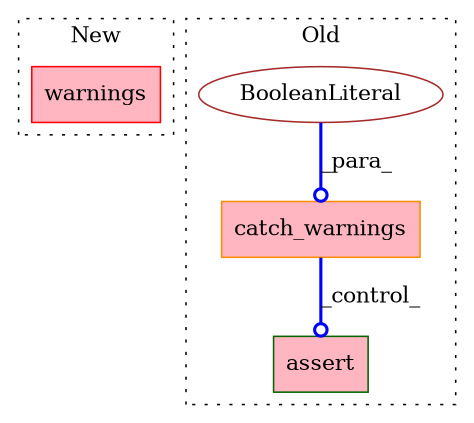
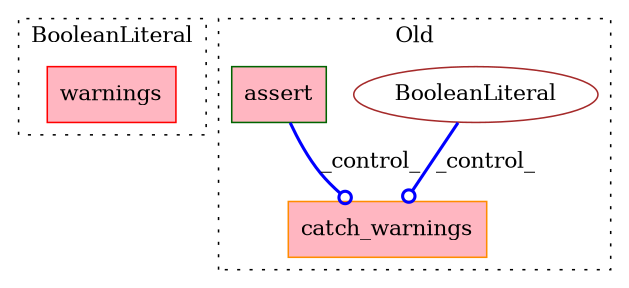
cluster "New": label "New" -> "BooleanLiteral"
edge "BooleanLiteral" -> "catch_warnings": label "_para_" -> "_control_"
edge "catch_warnings" -> "assert": reversed
